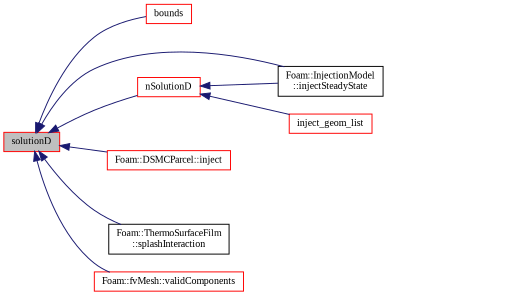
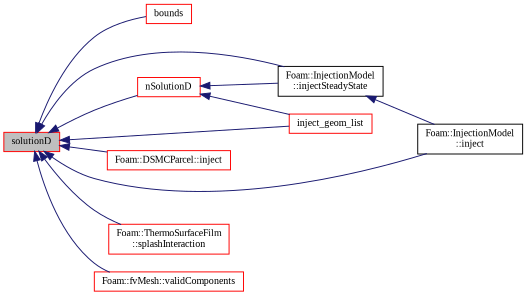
edge "inject_geom_list" -> "solutionD": added
node "Foam::InjectionModel ::inject": added
node "Foam::ThermoSurfaceFilm ::splashInteraction": color black -> red
